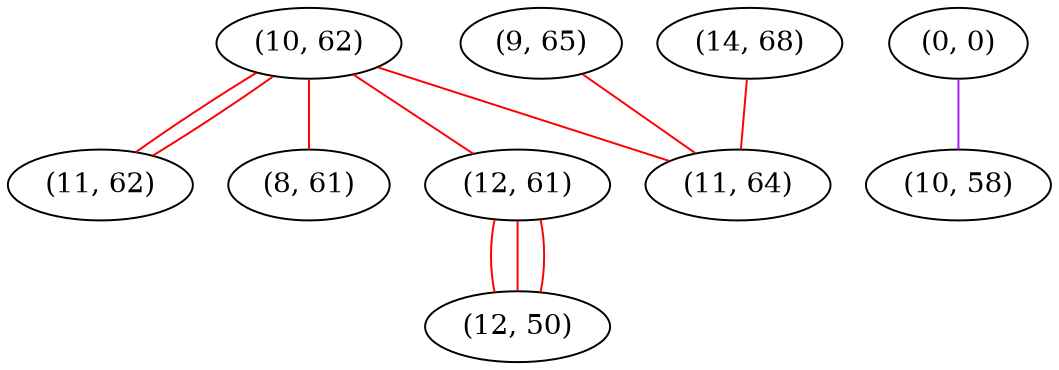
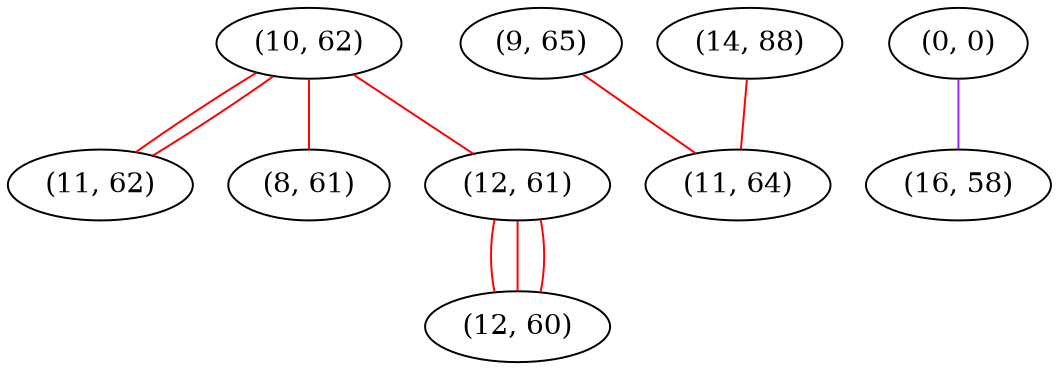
node "(14, 68)": label "(14, 68)" -> "(14, 88)"
edge "(10, 62)" -- "(11, 64)": removed
node "(10, 58)": label "(10, 58)" -> "(16, 58)"
node "(12, 50)": label "(12, 50)" -> "(12, 60)"
